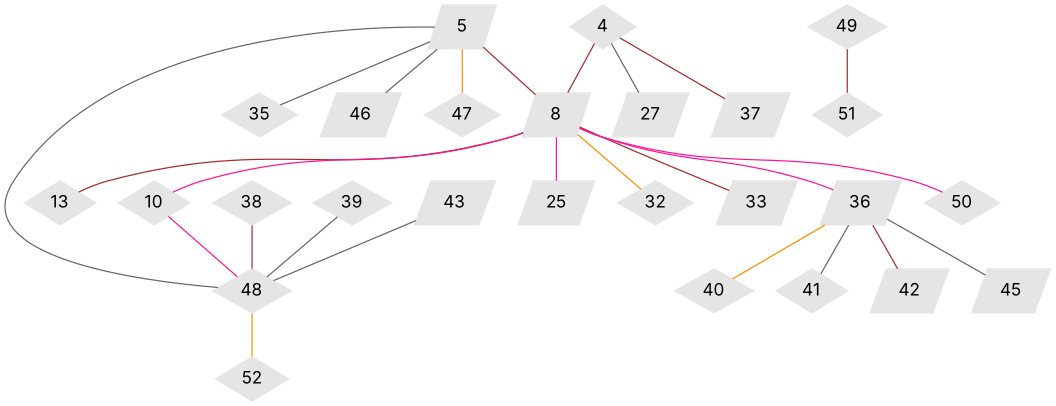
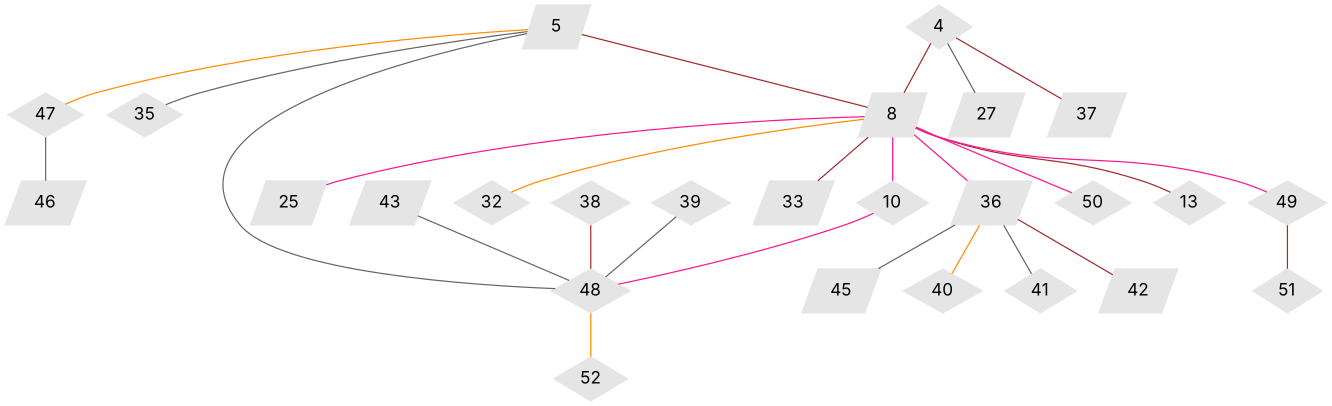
edge "5" -- "46": now "47" -- "46"
edge "8" -- "49": added
